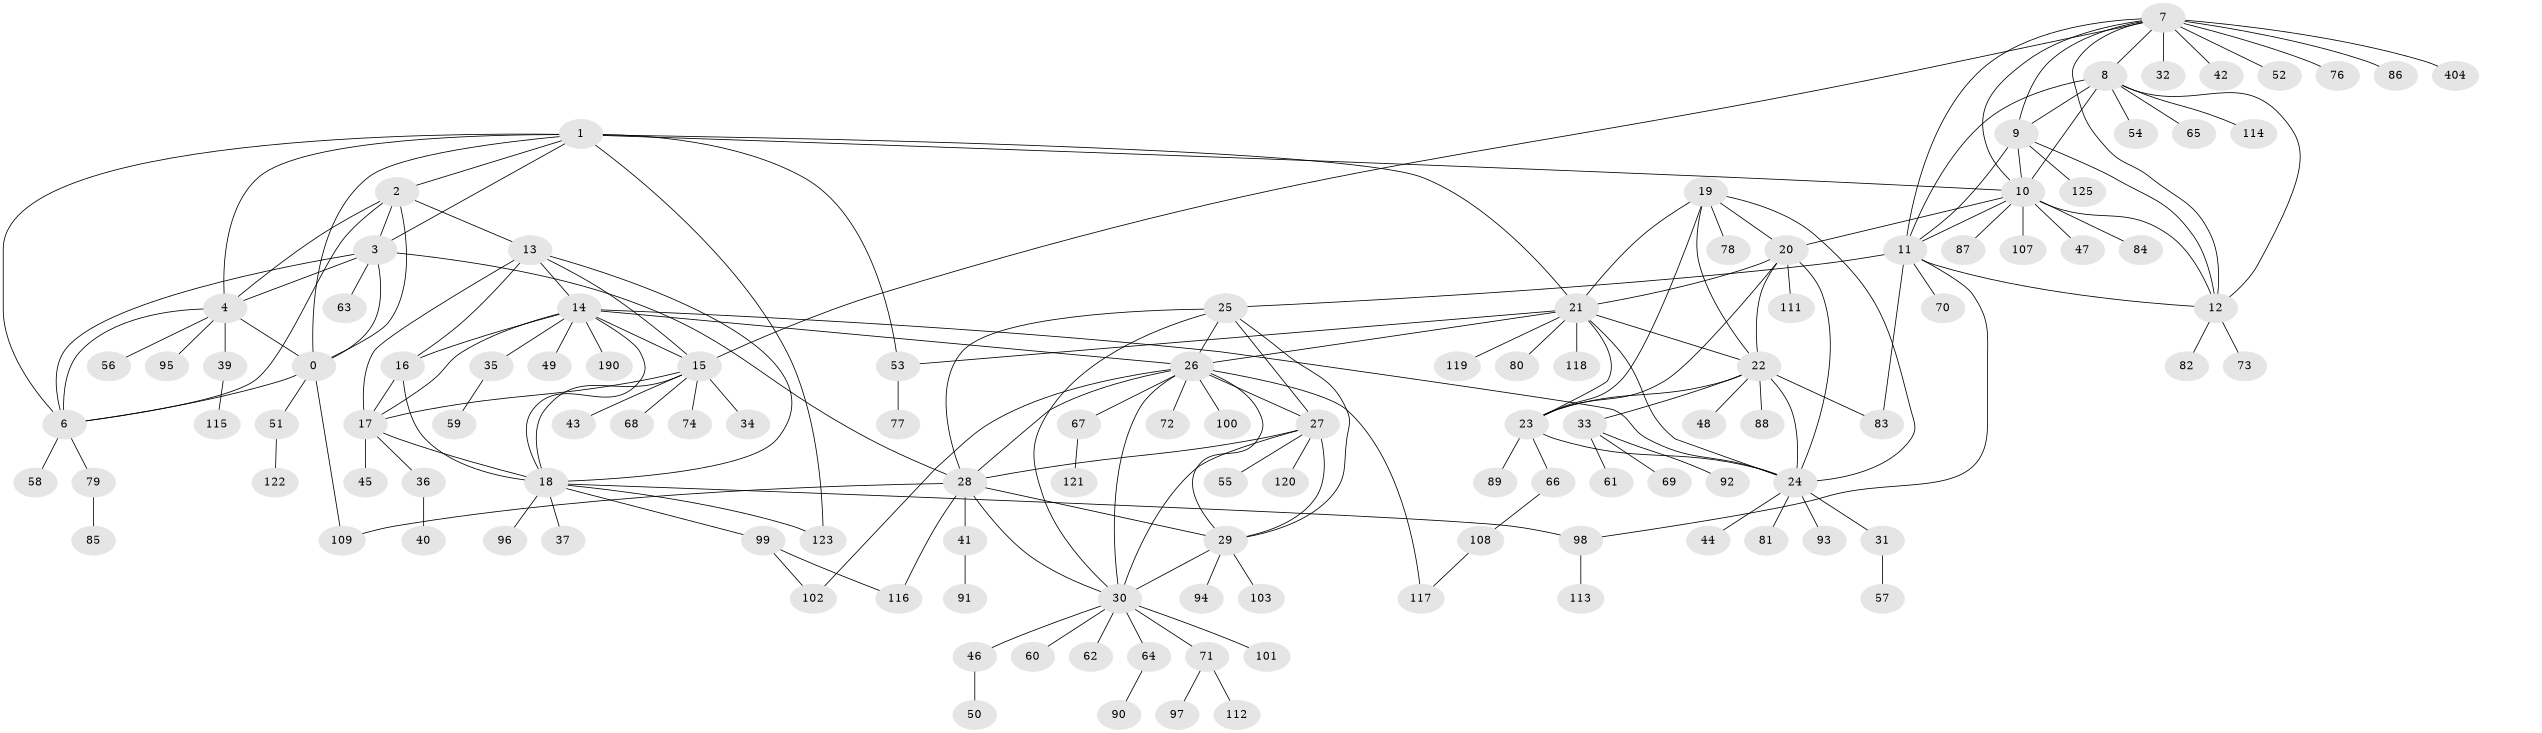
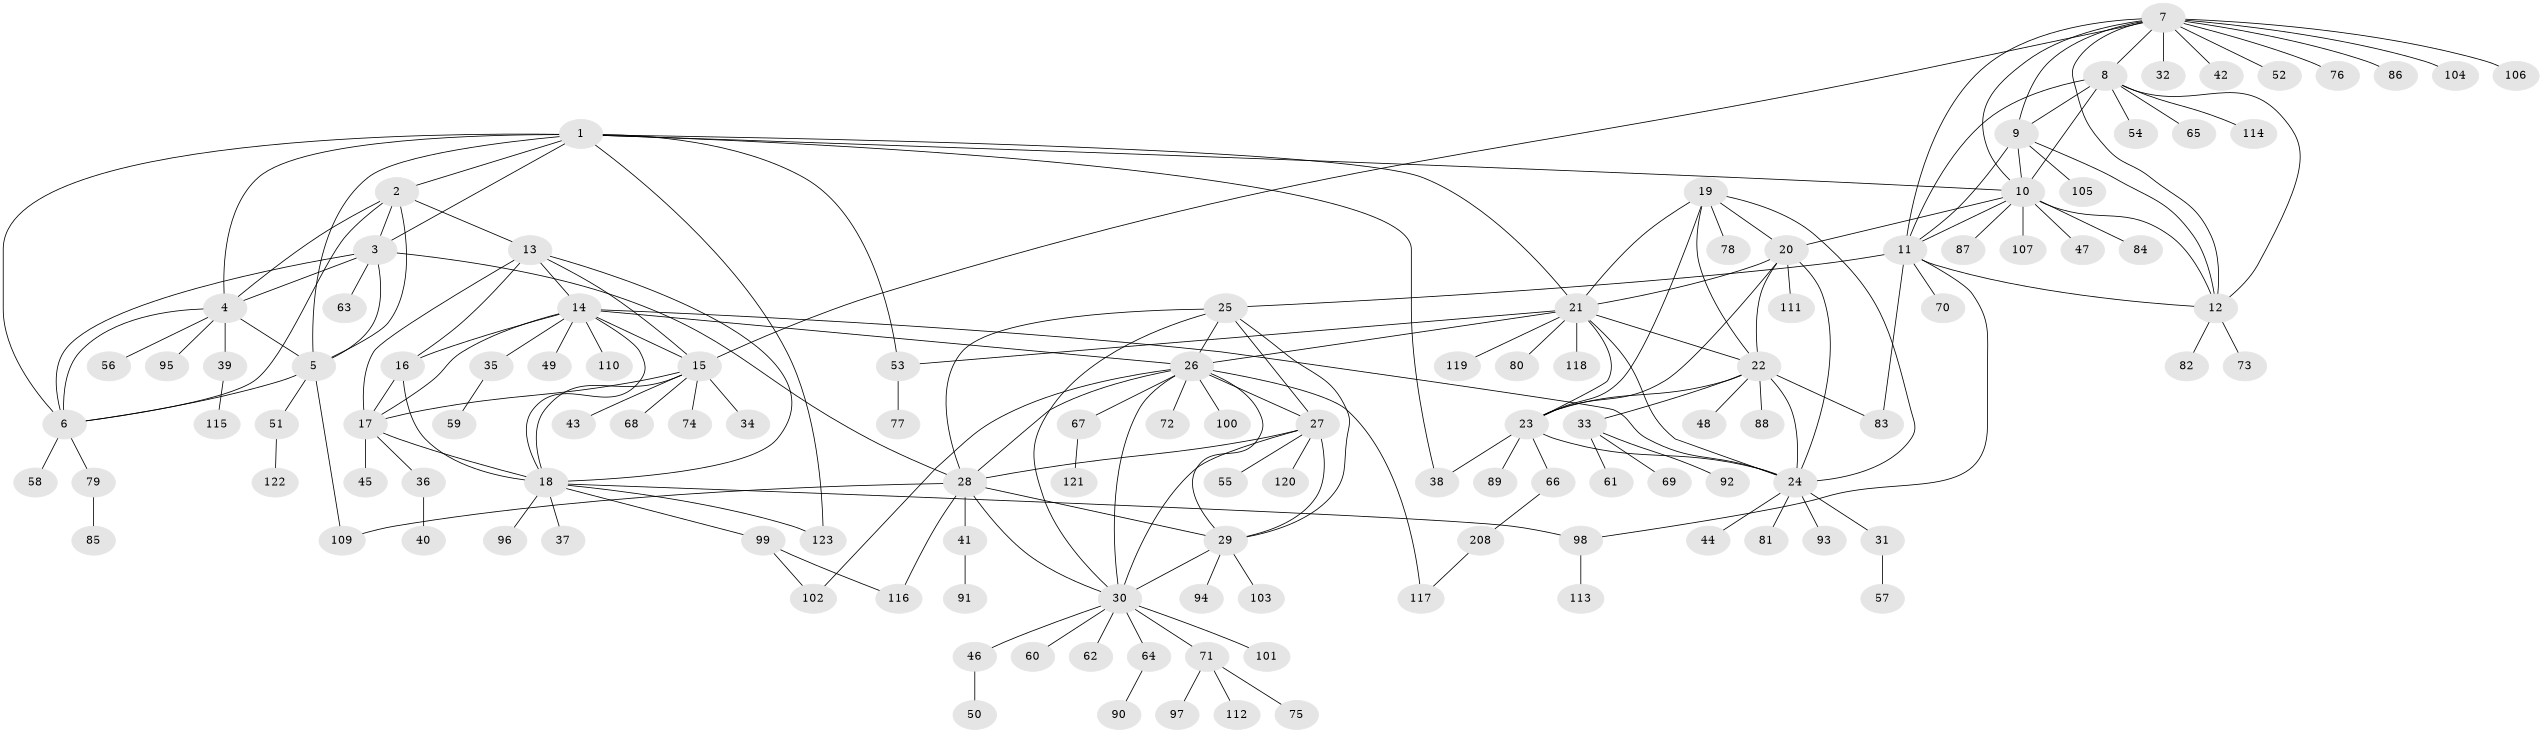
node "404": label "404" -> "104"
node "106": added
node "125": label "125" -> "105"
node "0": label "0" -> "5"
node "190": label "190" -> "110"
node "38": added
node "108": label "108" -> "208"
node "75": added
